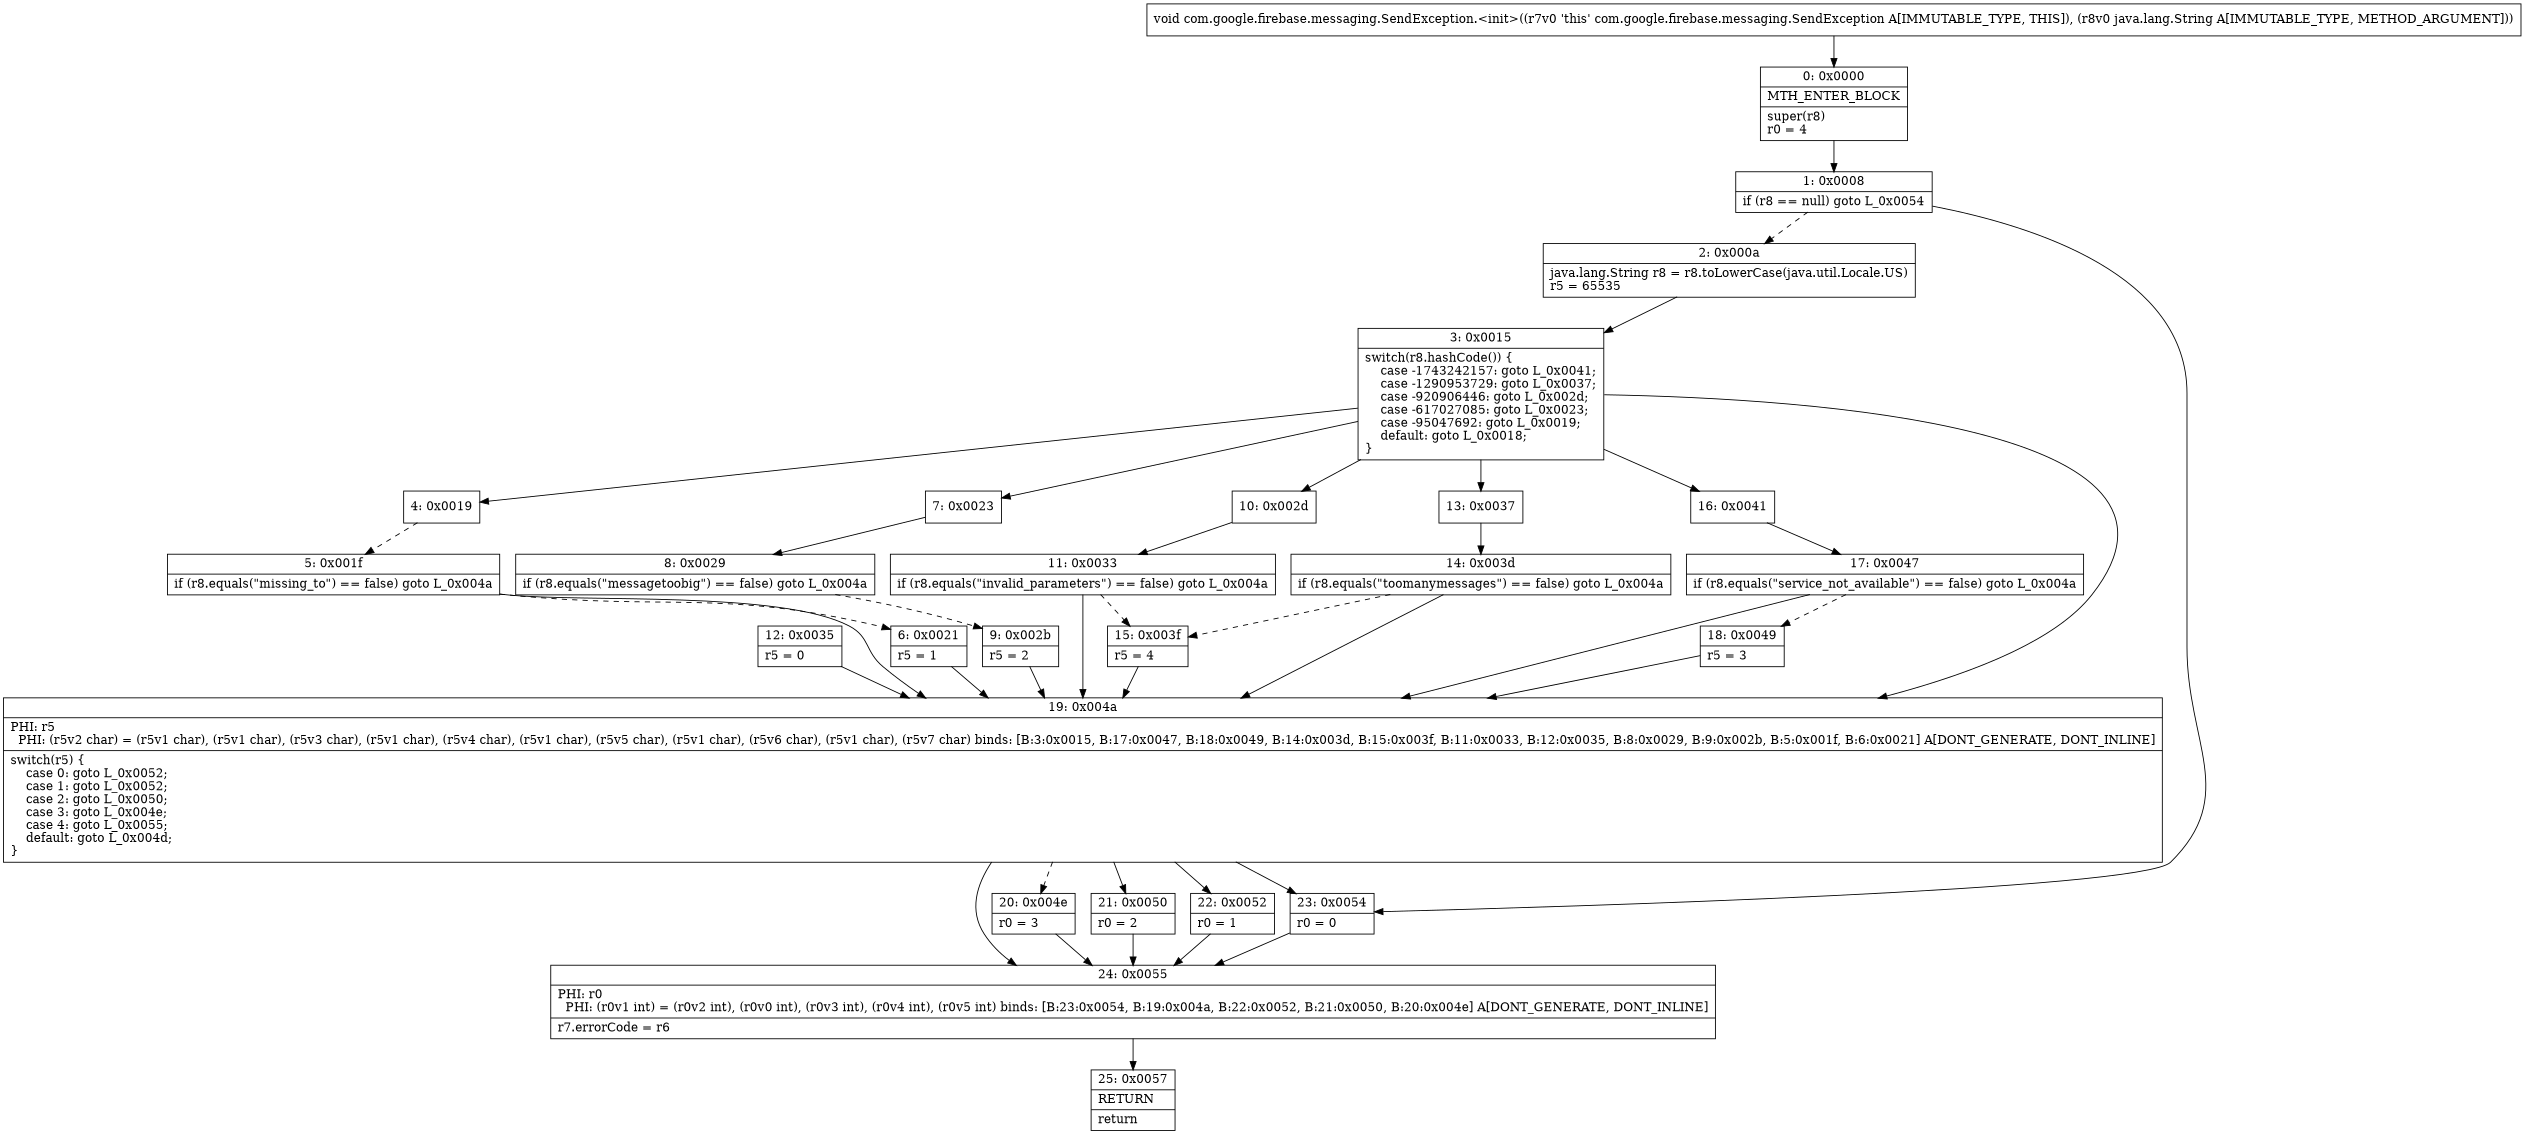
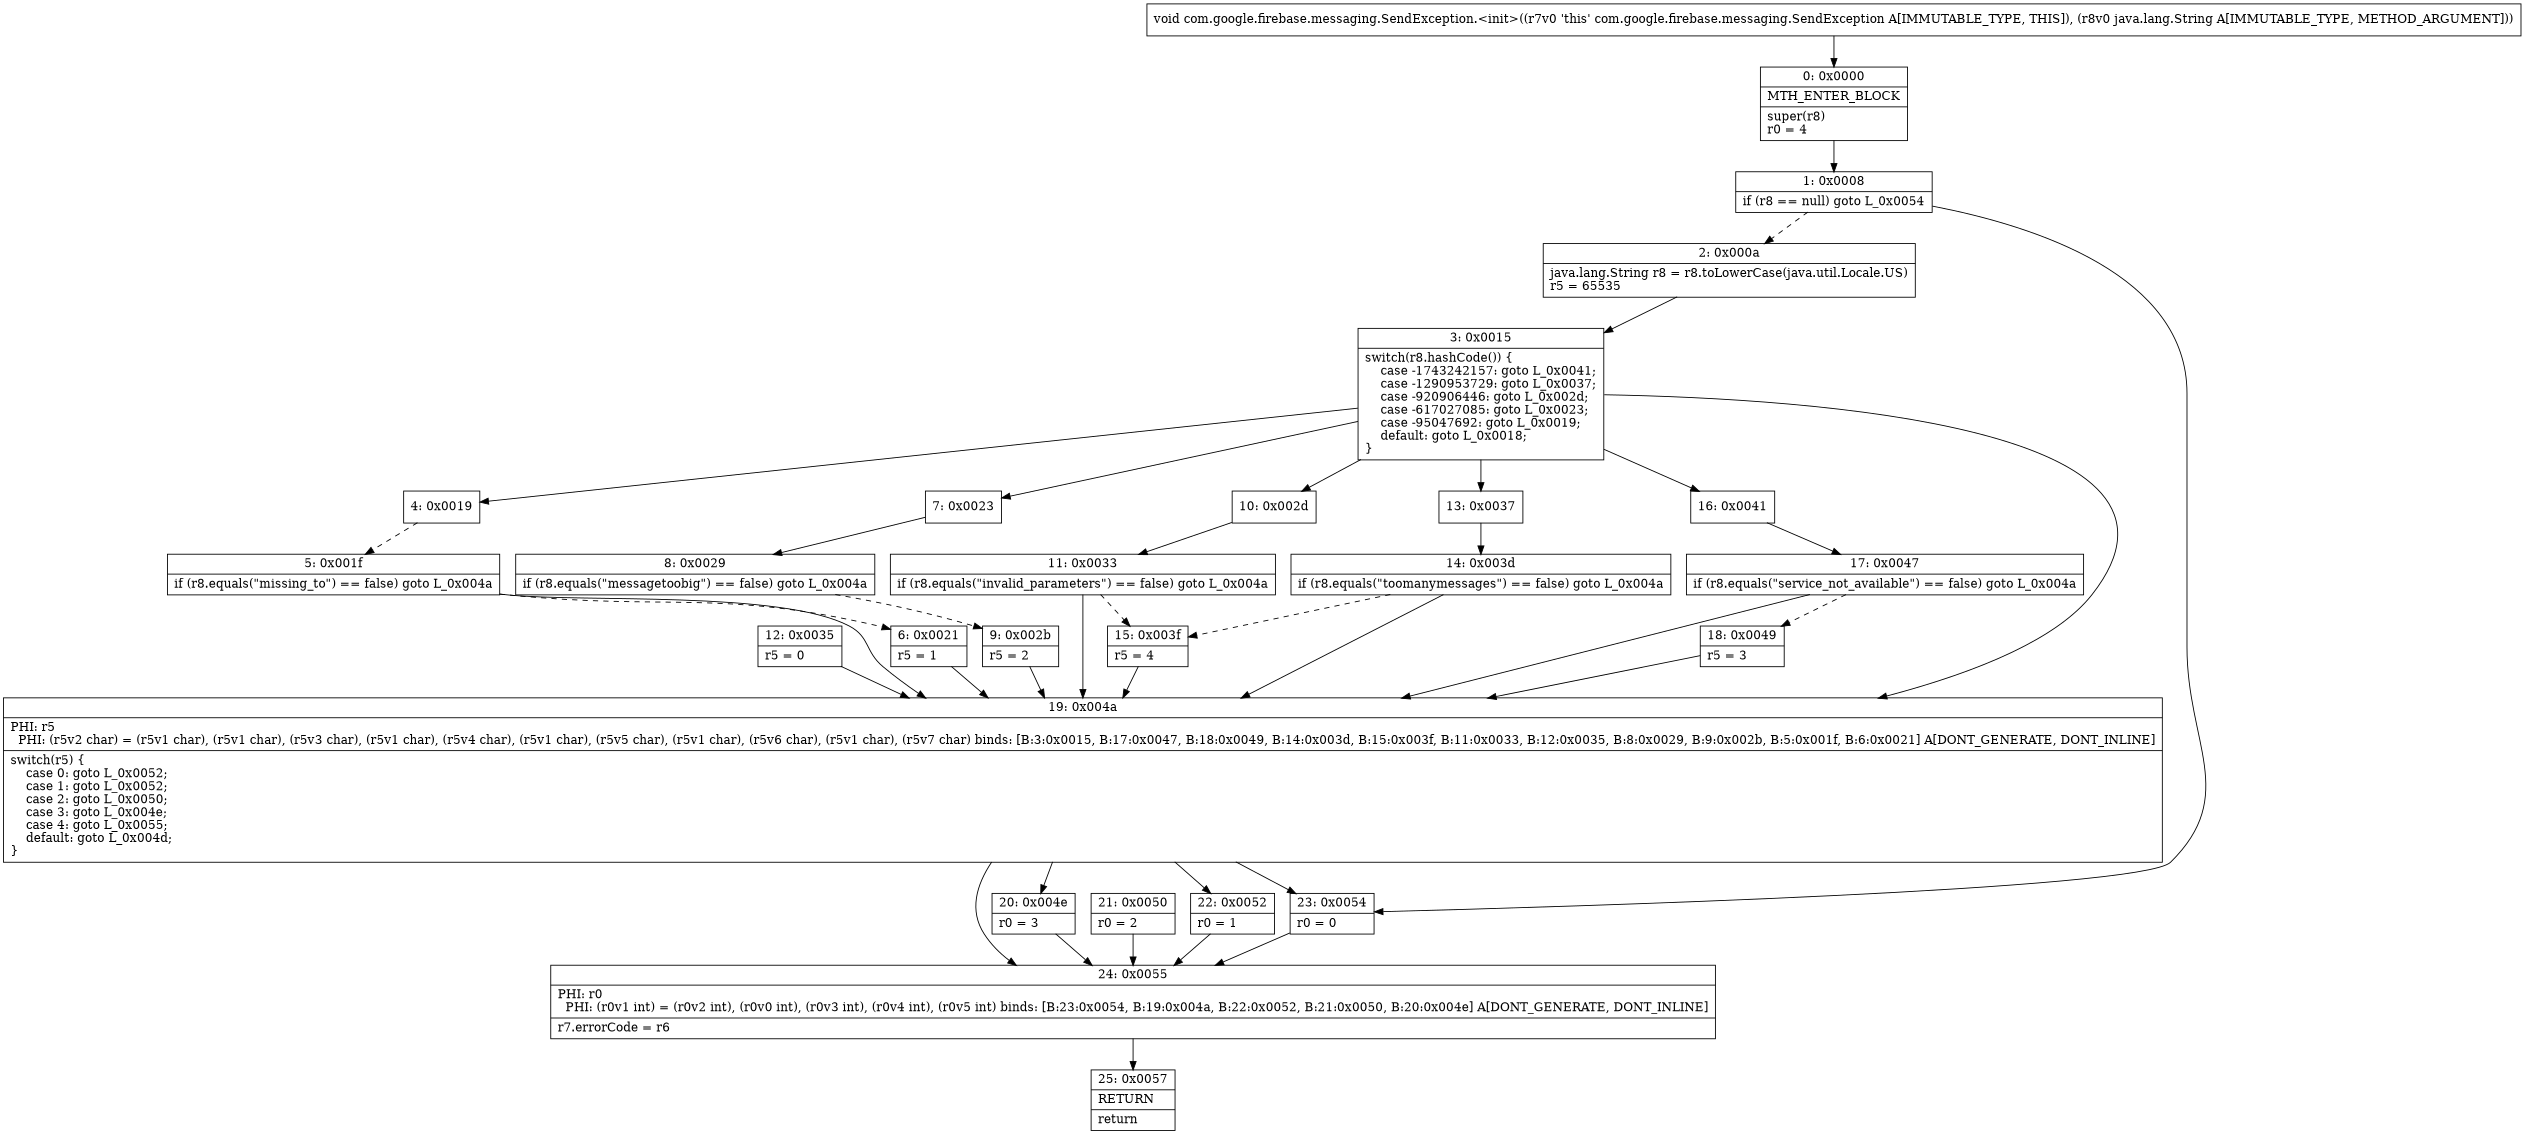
edge "19: 0x004a" -> "20: 0x004e": style dashed -> solid
edge "19: 0x004a" -> "21: 0x0050": removed
